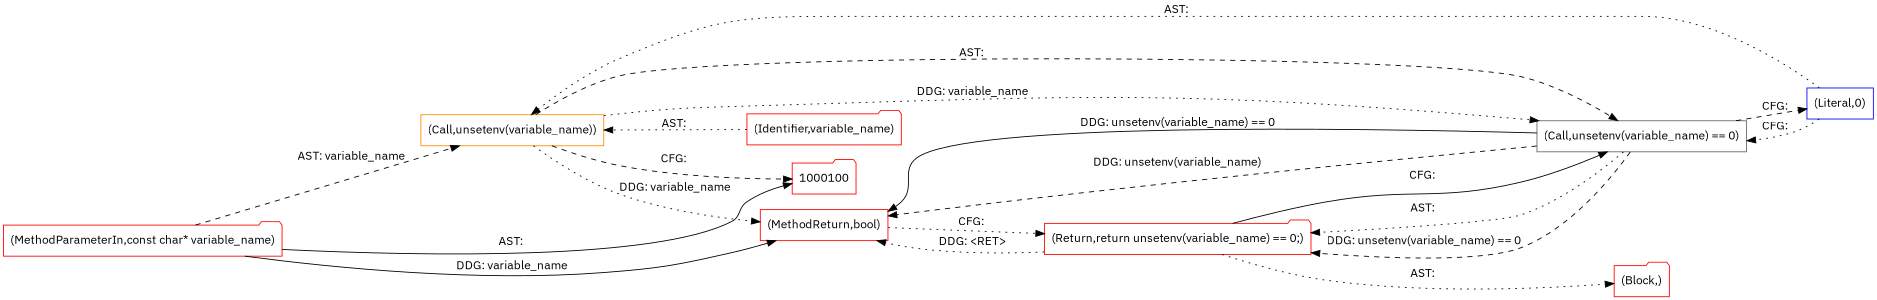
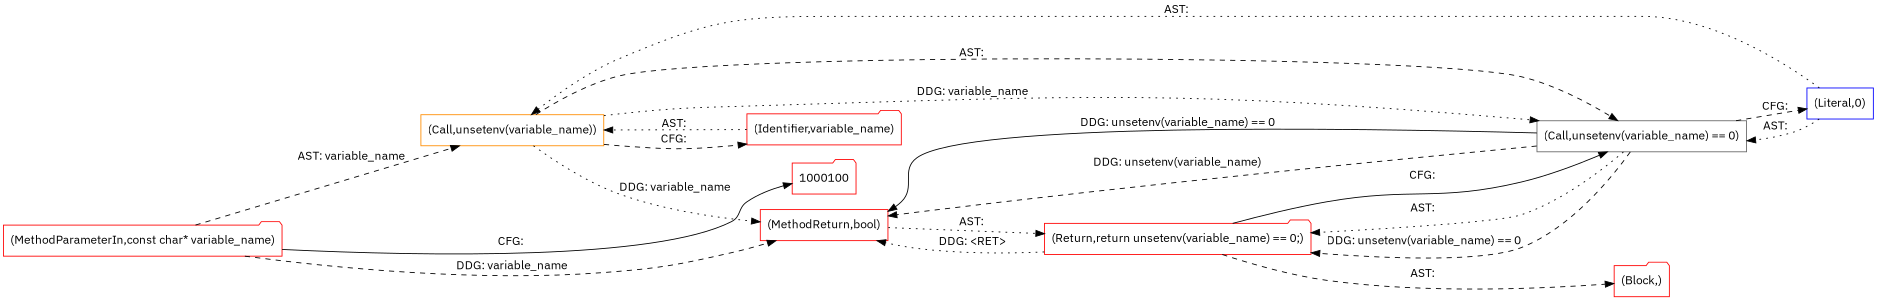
edge "(Literal,0)" -> "(Call,unsetenv(variable_name) == 0)": label "CFG: " -> "AST: "
edge "(Call,unsetenv(variable_name))" -> "1000100": now "(Call,unsetenv(variable_name))" -> "(Identifier,variable_name)"
edge "(MethodReturn,bool)" -> "(Return,return unsetenv(variable_name) == 0;)": label "CFG: " -> "AST: "
edge "(MethodParameterIn,const char* variable_name)" -> "1000100": label "AST: " -> "CFG: "
edge "(MethodParameterIn,const char* variable_name)" -> "(MethodReturn,bool)": style solid -> dashed
edge "(Return,return unsetenv(variable_name) == 0;)" -> "(Block,)": style dotted -> dashed
